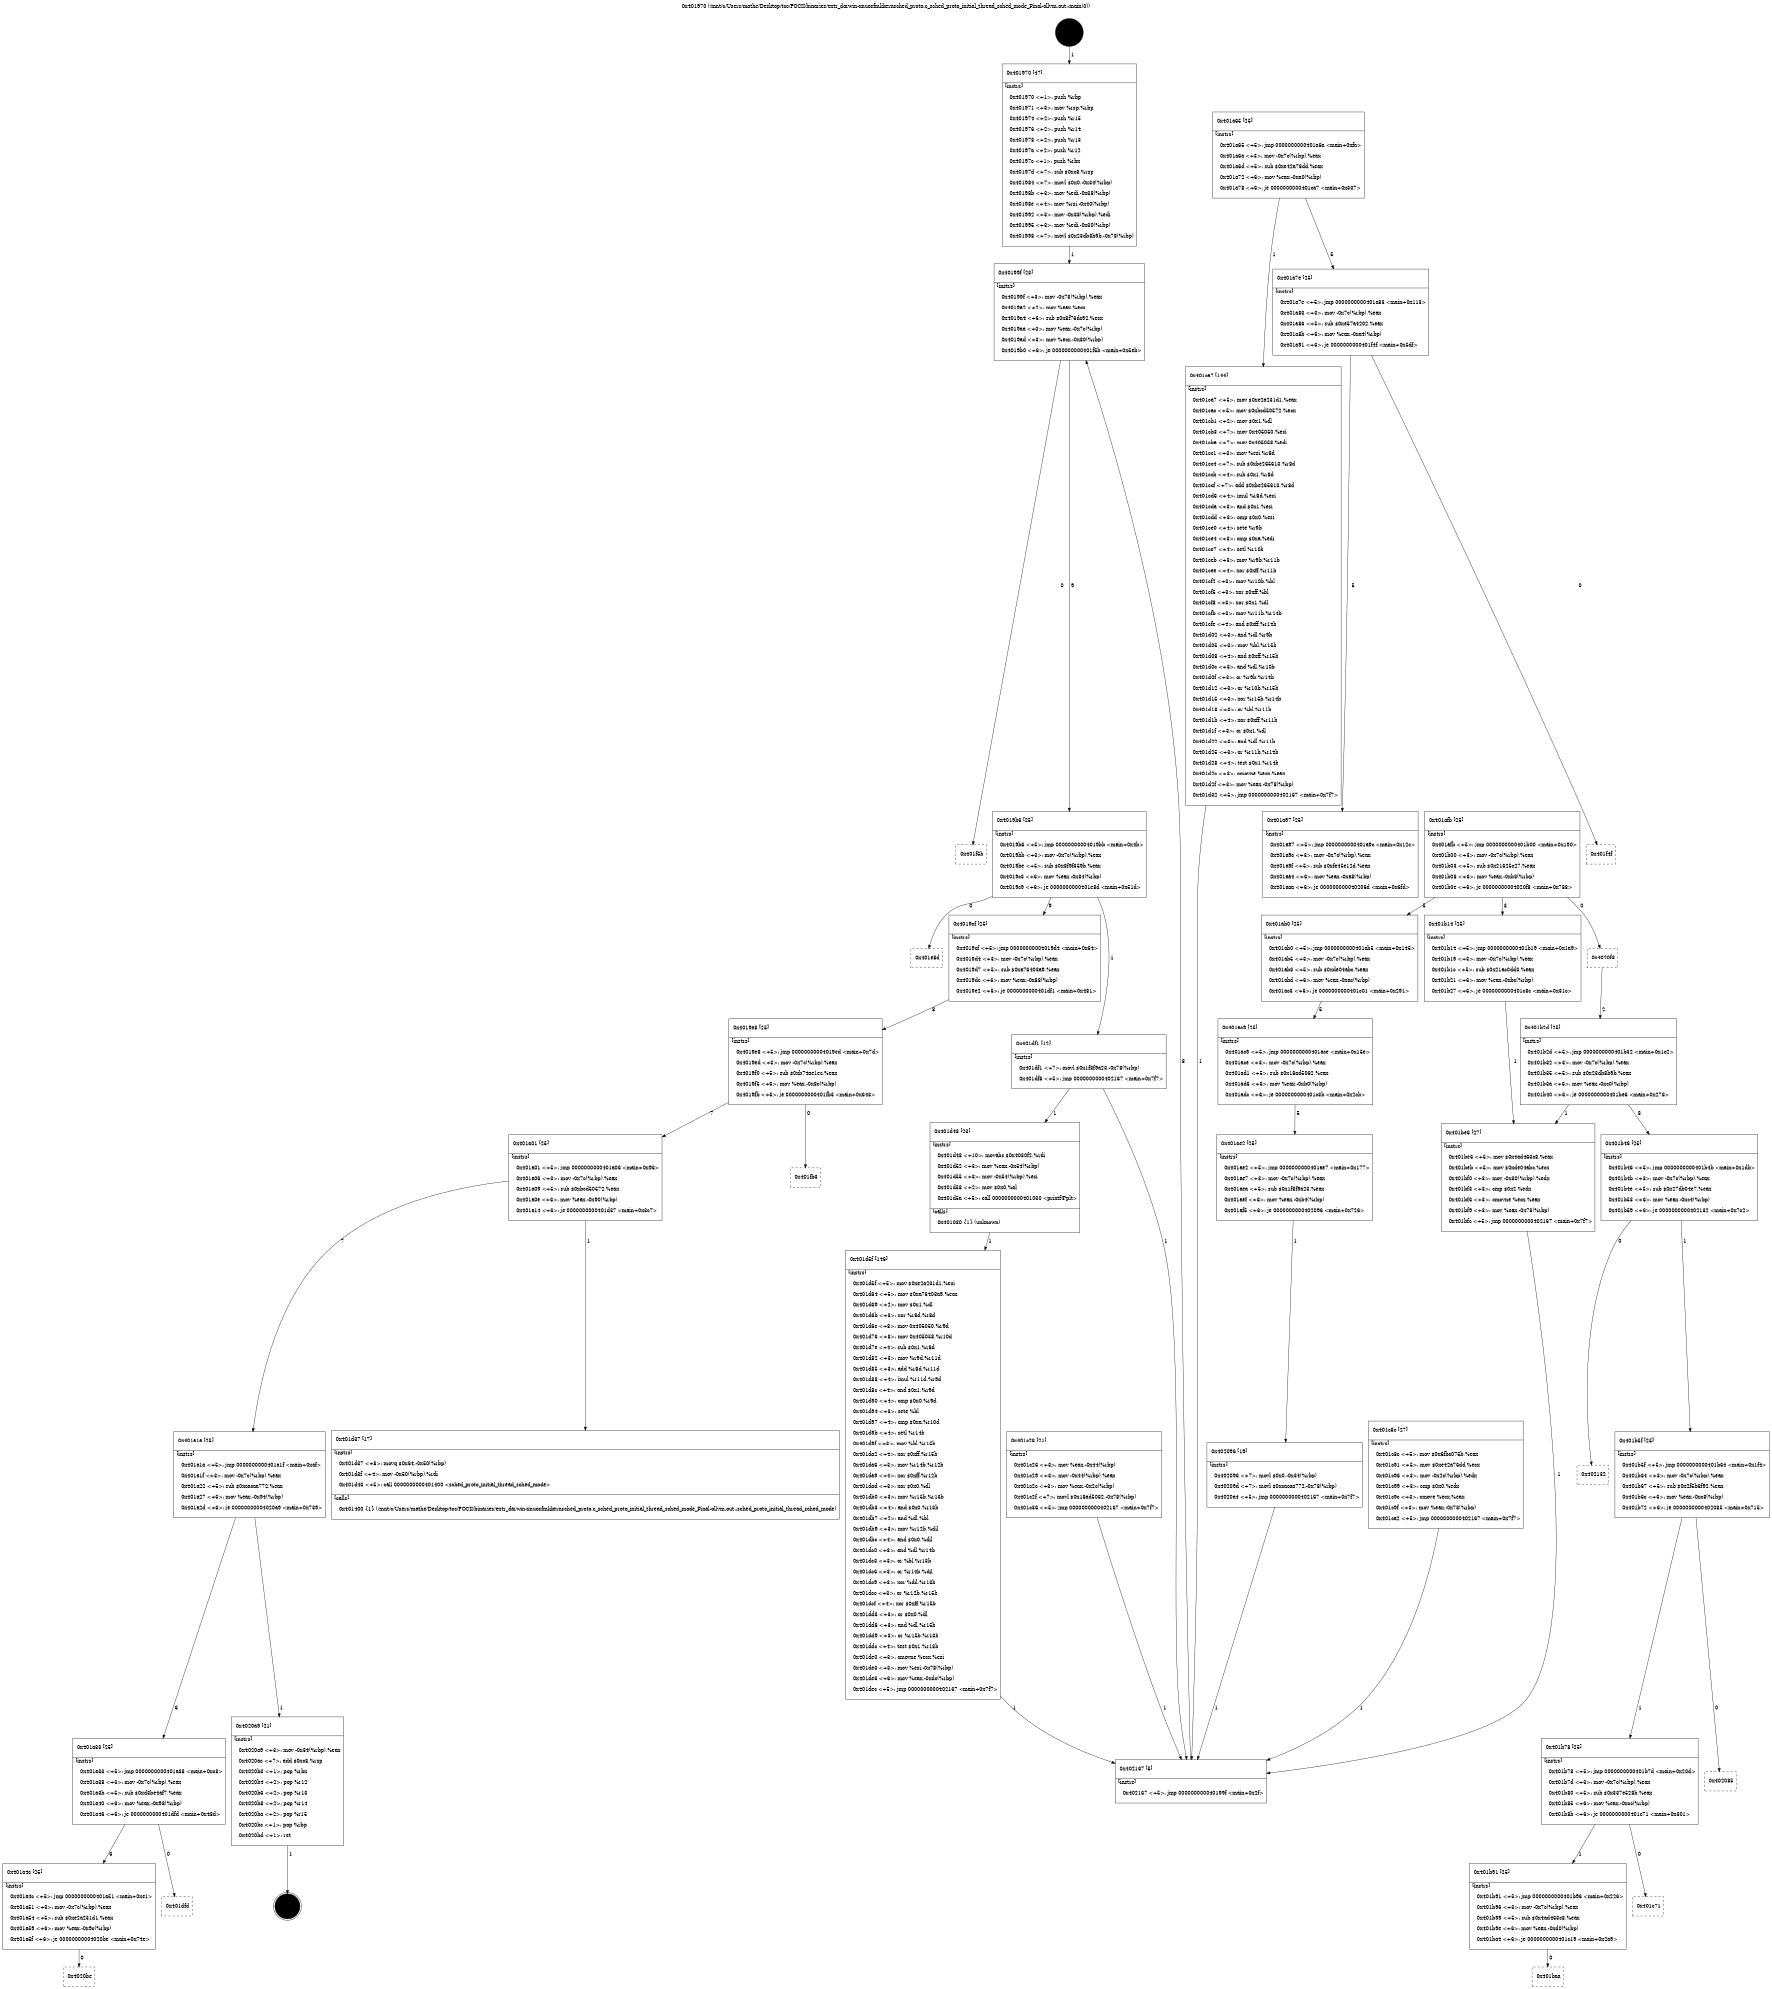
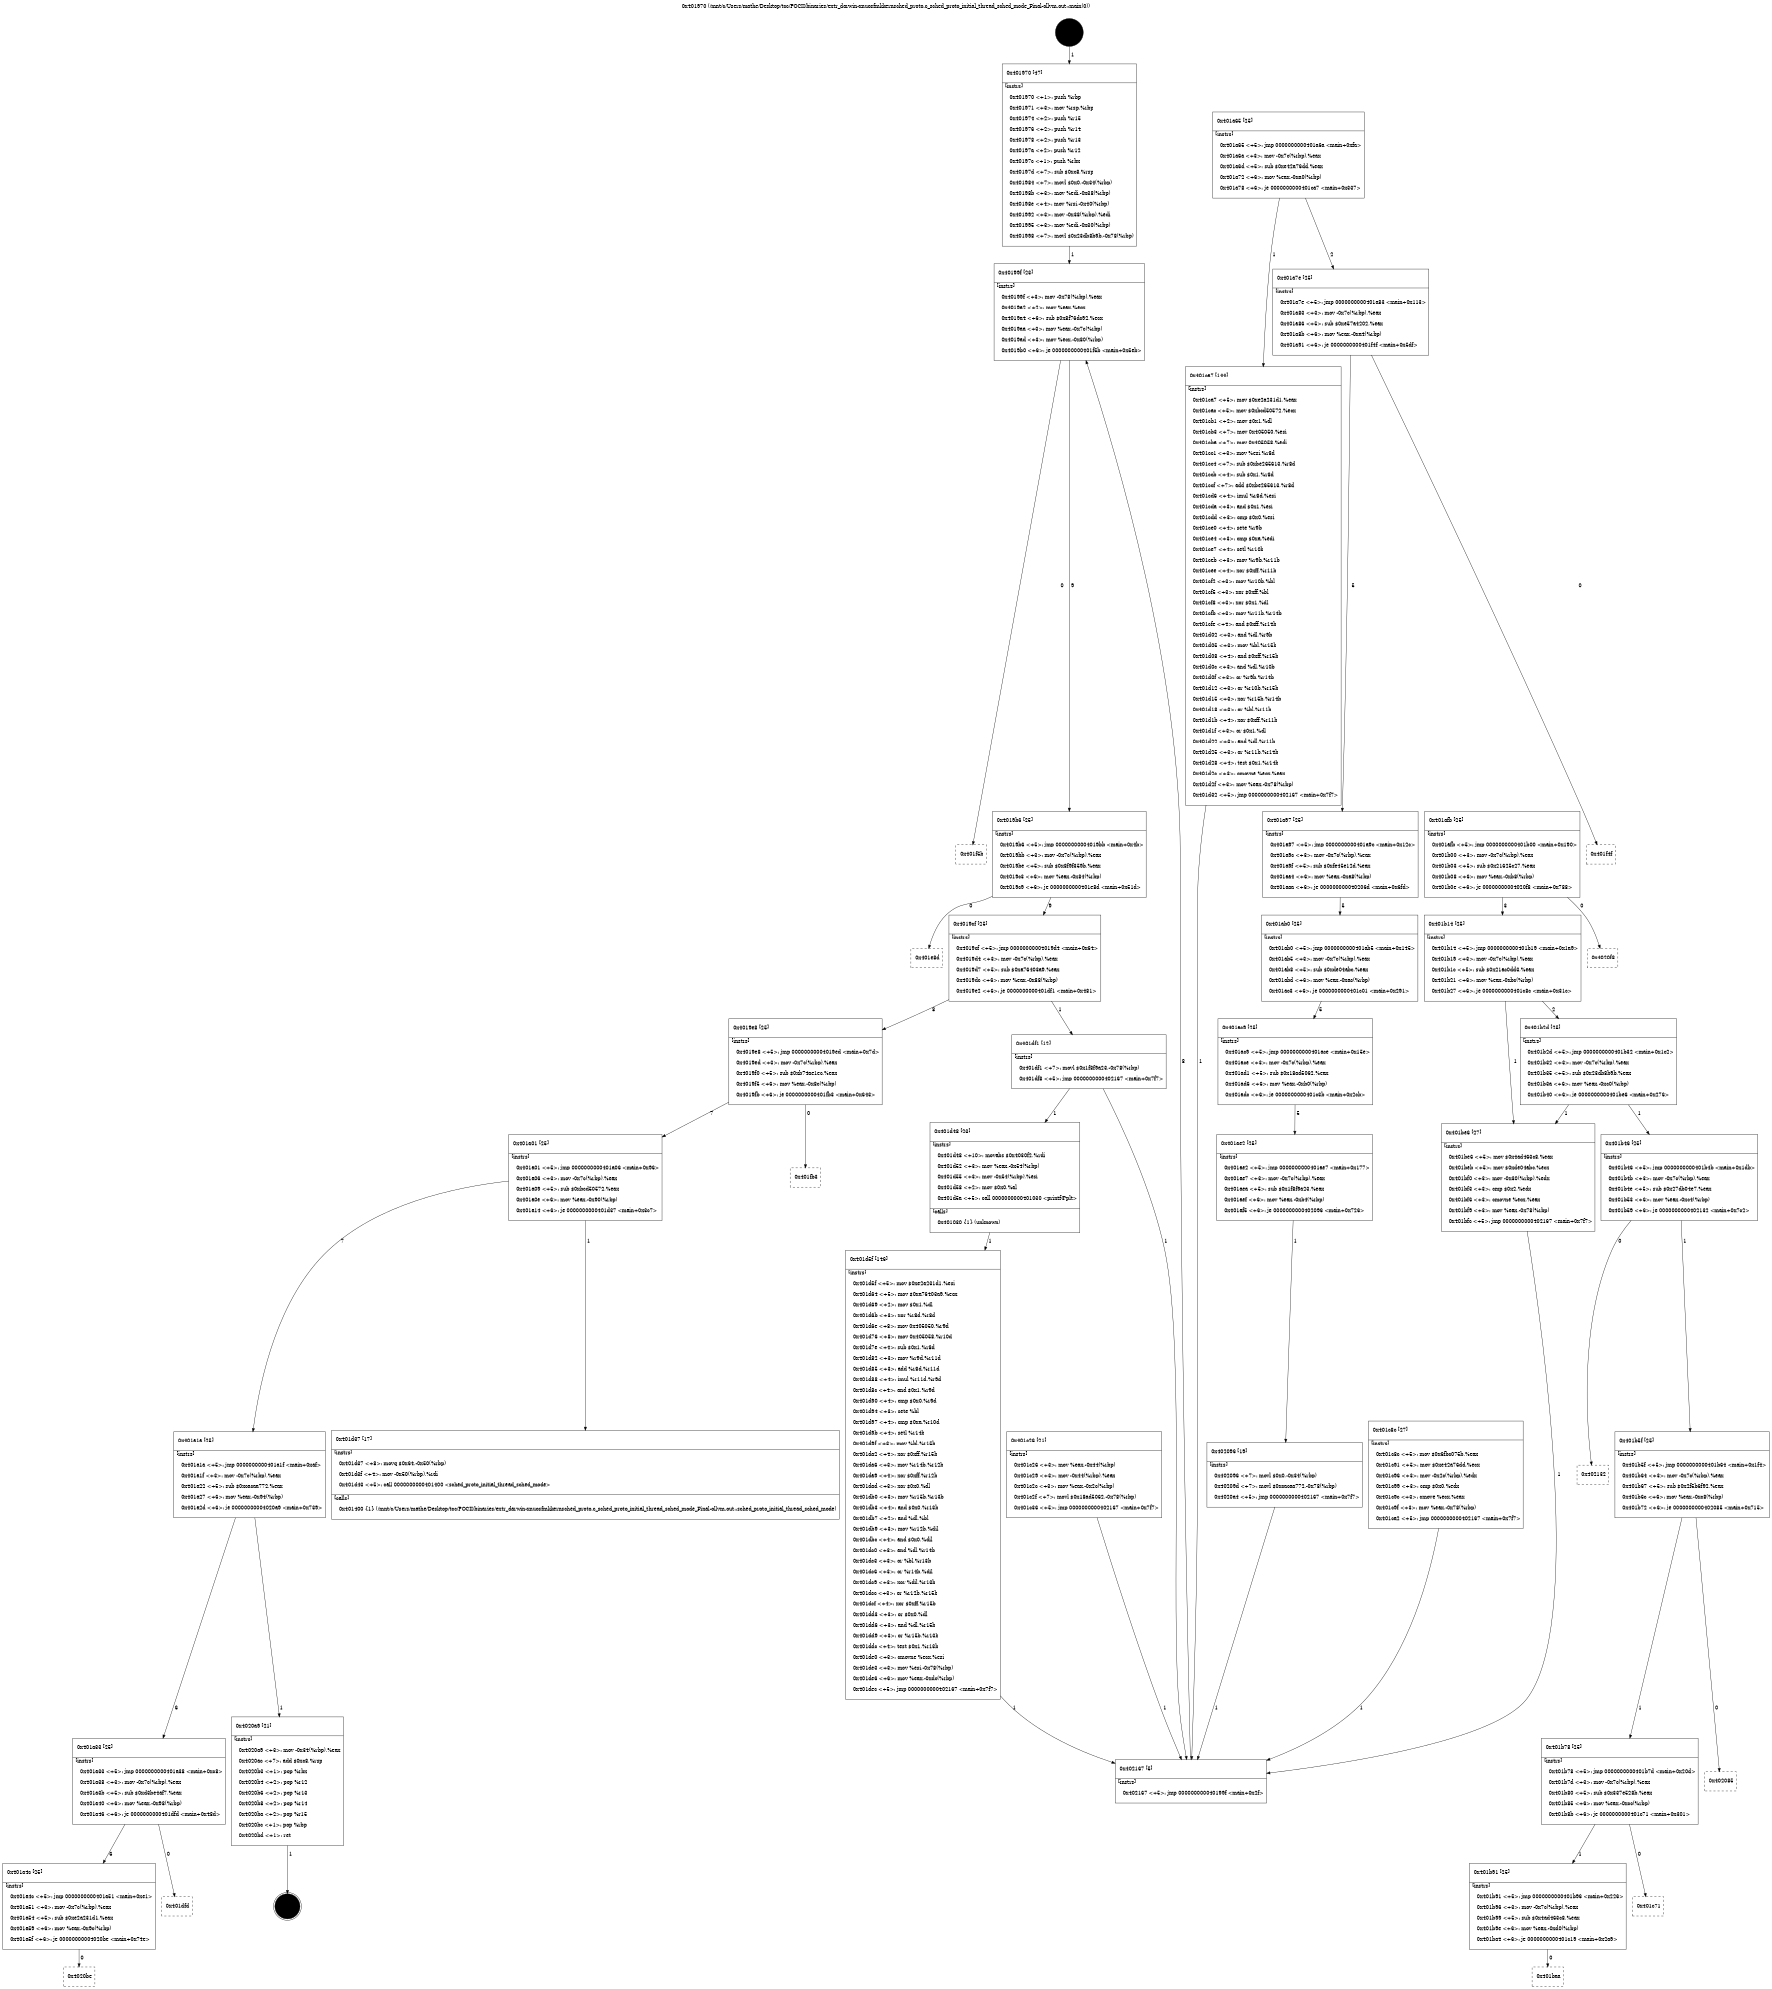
edge "0x401a65 [25]" -> "0x401a7e [25]": label " 5" -> " 2"
edge "0x401afb [25]" -> "0x401ab0 [25]": now "0x401a97 [25]" -> "0x401ab0 [25]"
edge "0x4019b6 [25]" -> "0x401df1 [12]": now "0x4019cf [25]" -> "0x401df1 [12]"
edge "0x4020f8" -> "0x401b2d [25]": now "0x401b14 [25]" -> "0x401b2d [25]"
edge "0x401b2d [25]" -> "0x401b46 [25]": label " 8" -> " 1"
